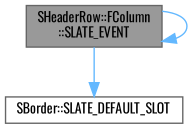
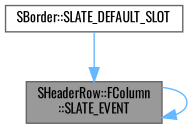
edge "SHeaderRow::FColumn ::SLATE_EVENT" -> "SBorder::SLATE_DEFAULT_SLOT": reversed
